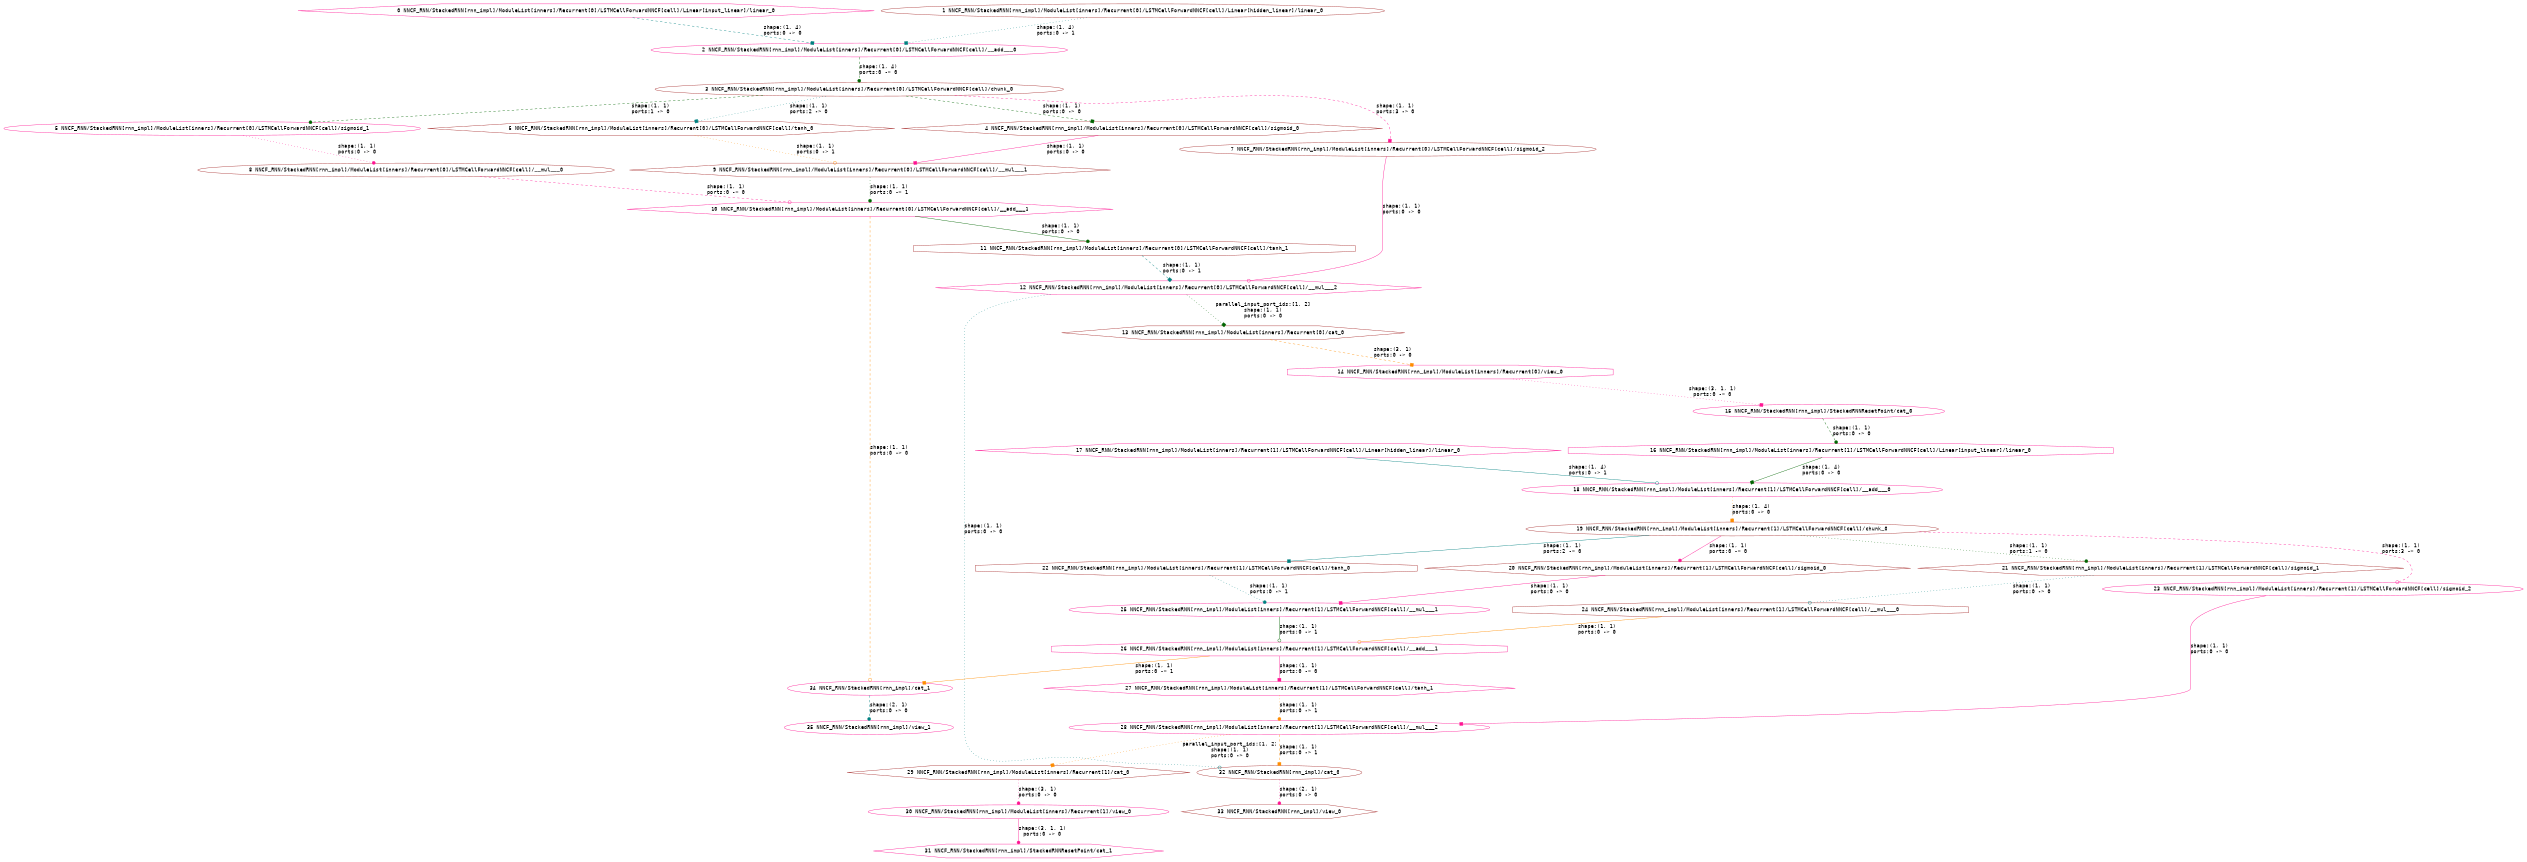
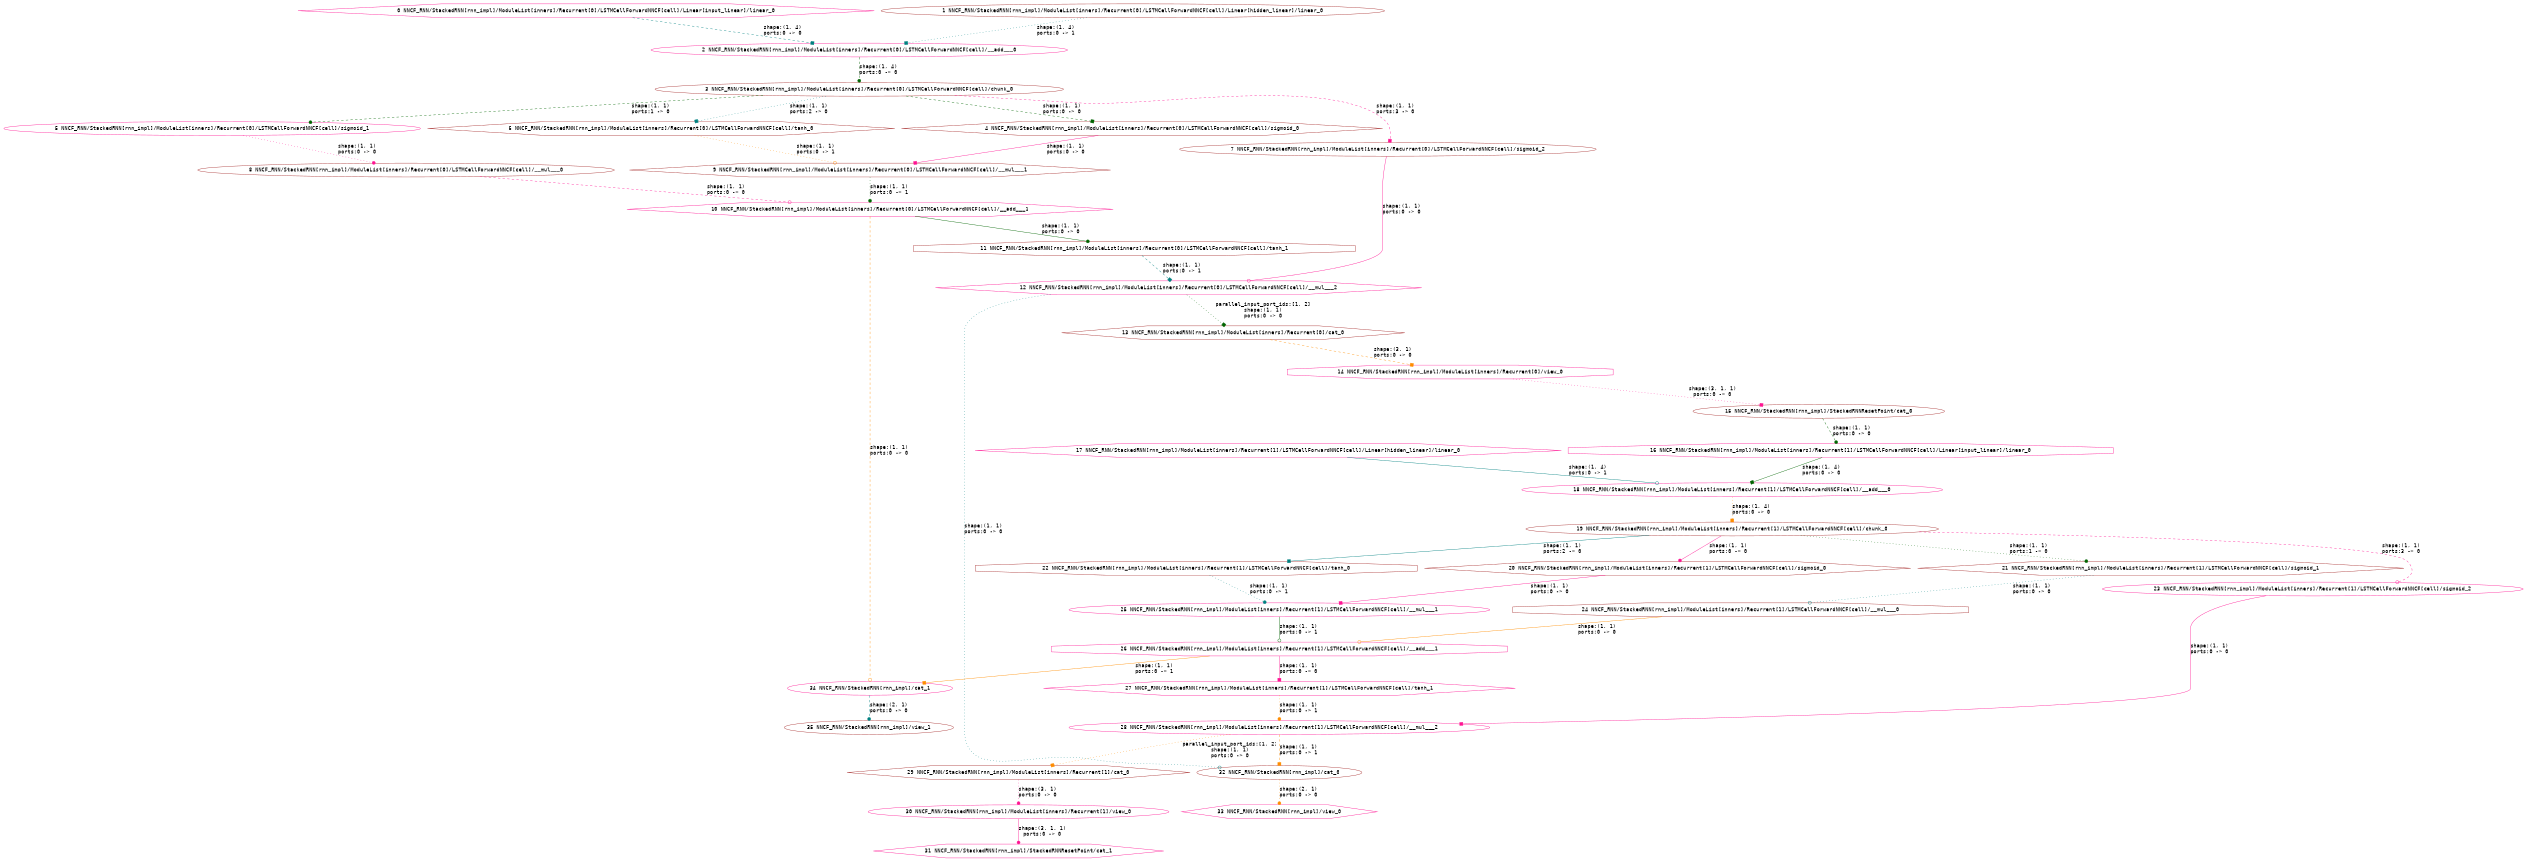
node "15 NNCF_RNN/StackedRNN[rnn_impl]/StackedRNNResetPoint/cat_0": color deeppink -> brown
node "35 NNCF_RNN/StackedRNN[rnn_impl]/view_1": color deeppink -> brown
edge "32 NNCF_RNN/StackedRNN[rnn_impl]/cat_0" -> "33 NNCF_RNN/StackedRNN[rnn_impl]/view_0": color deeppink -> darkorange
node "33 NNCF_RNN/StackedRNN[rnn_impl]/view_0": color brown -> deeppink
